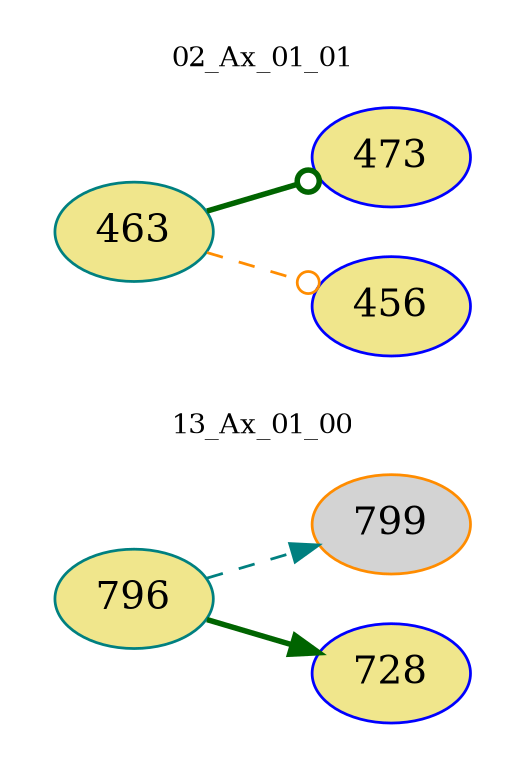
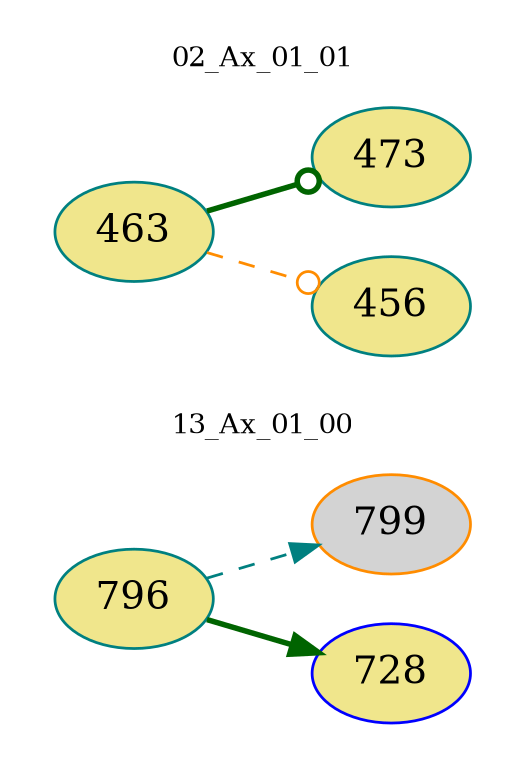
node "473": color blue -> teal
node "456": color blue -> teal
